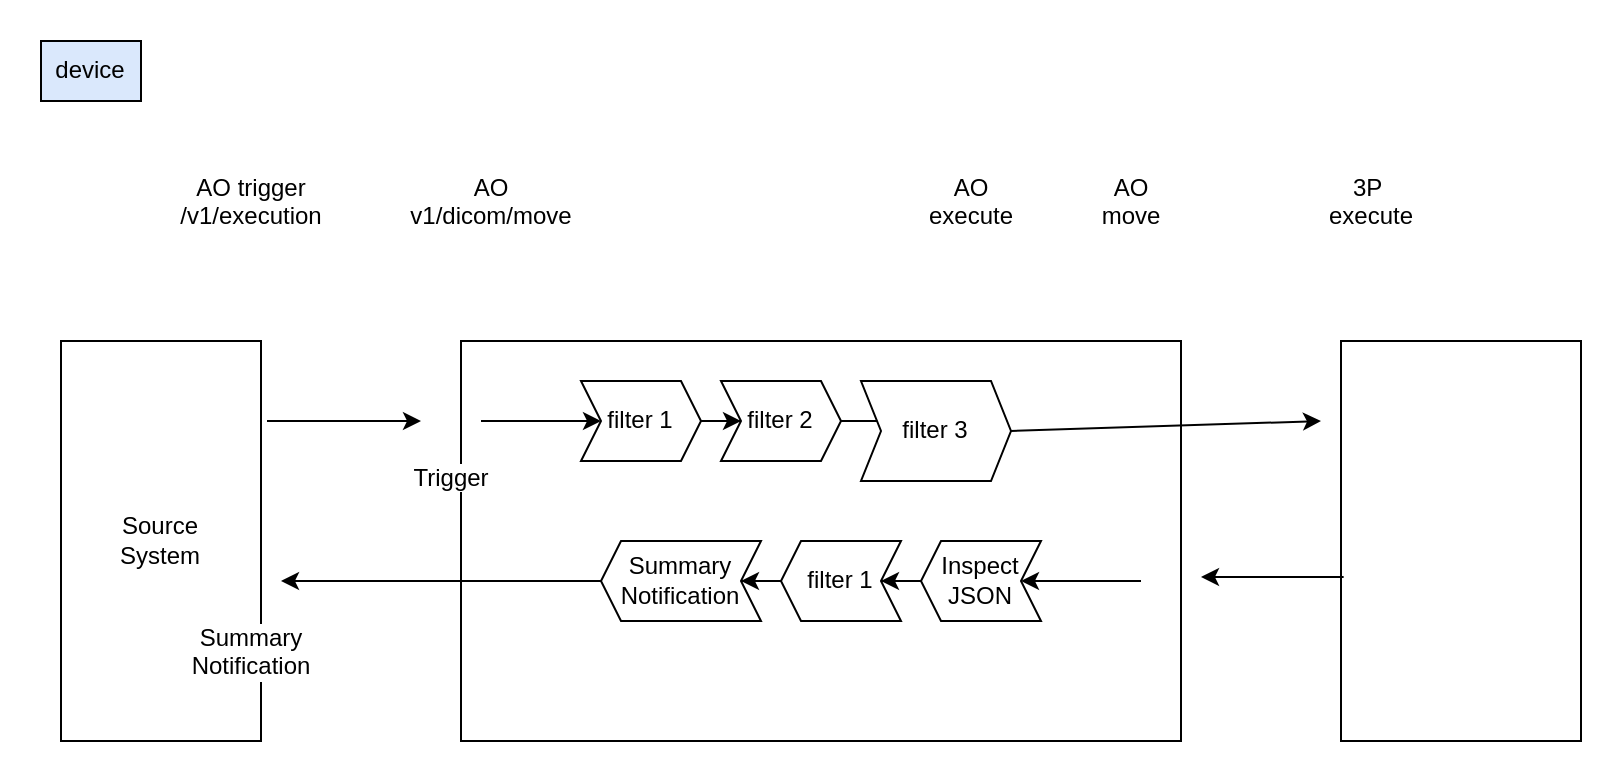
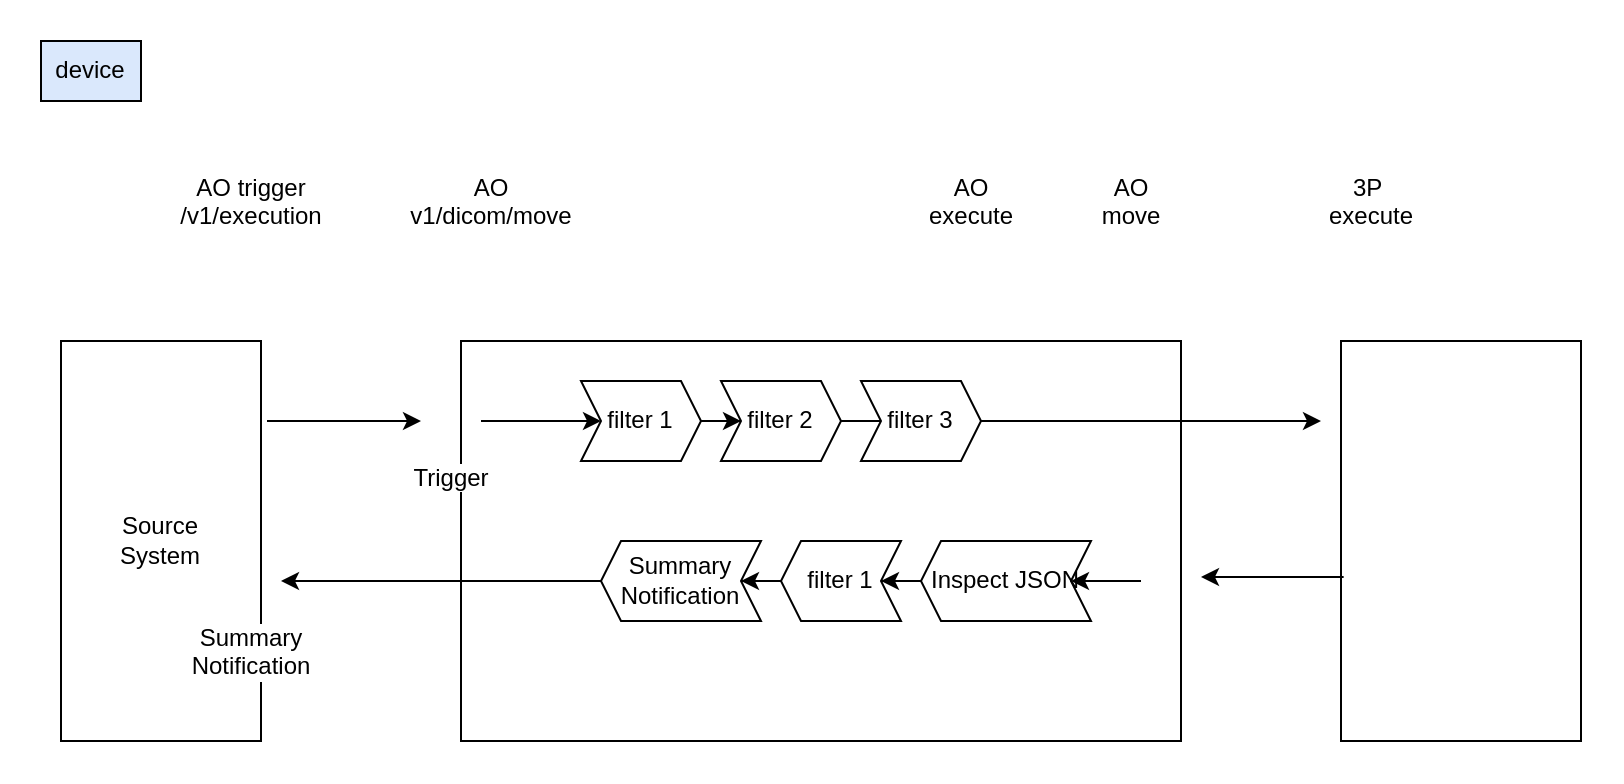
node "filter 3": size 150x100 -> 120x80
node "Inspect JSON": size 120x80 -> 170x80
